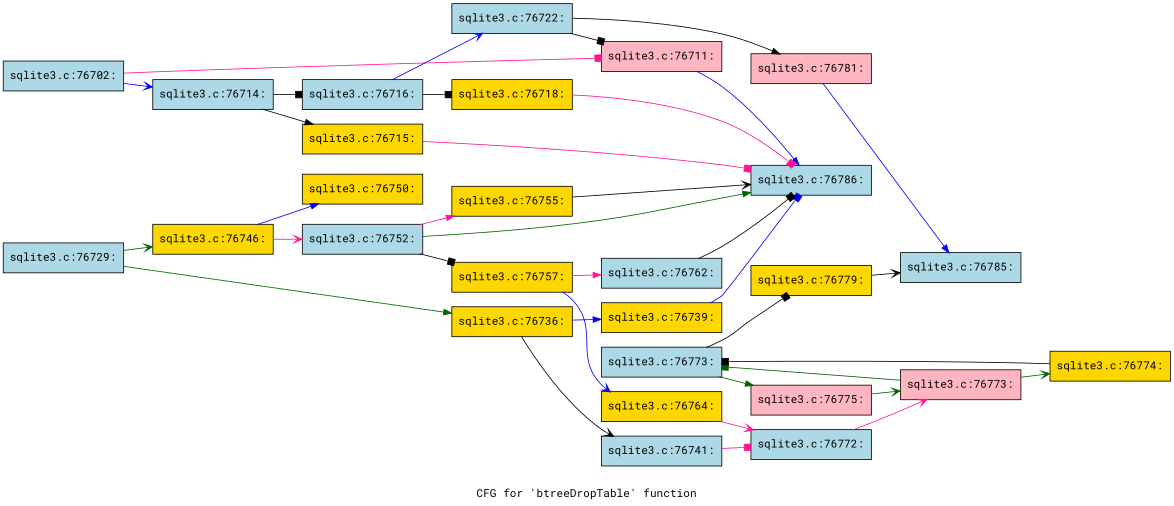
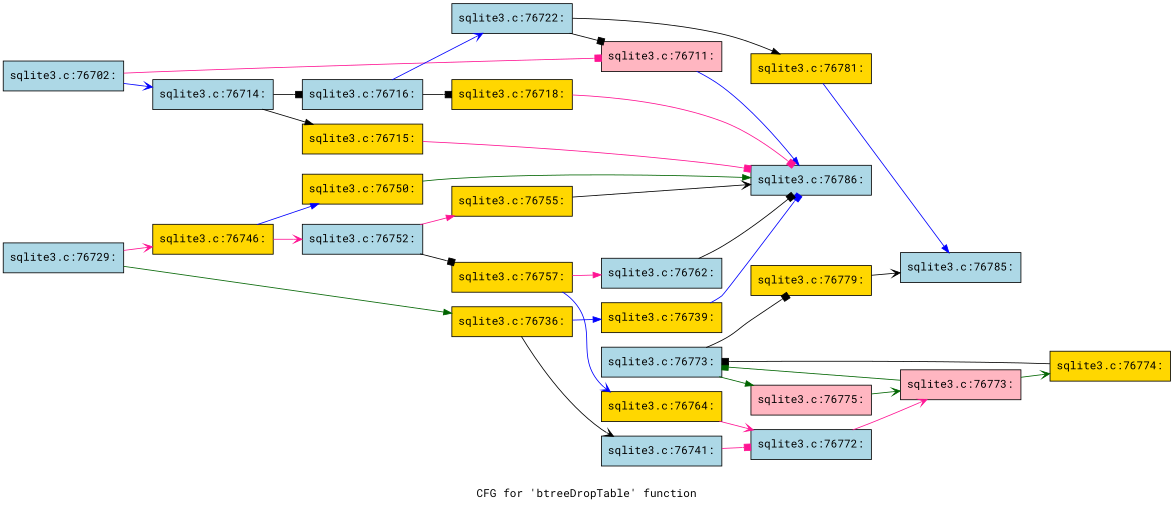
node "sqlite3.c:76781:": fillcolor lightpink -> gold
edge "sqlite3.c:76752:" -> "sqlite3.c:76786:": now "sqlite3.c:76750:" -> "sqlite3.c:76786:"
edge "sqlite3.c:76729:" -> "sqlite3.c:76746:": color darkgreen -> deeppink
